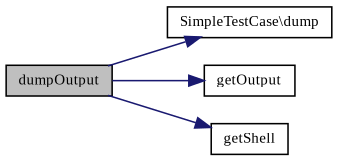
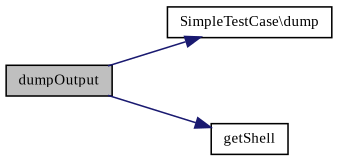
node "getOutput": removed
